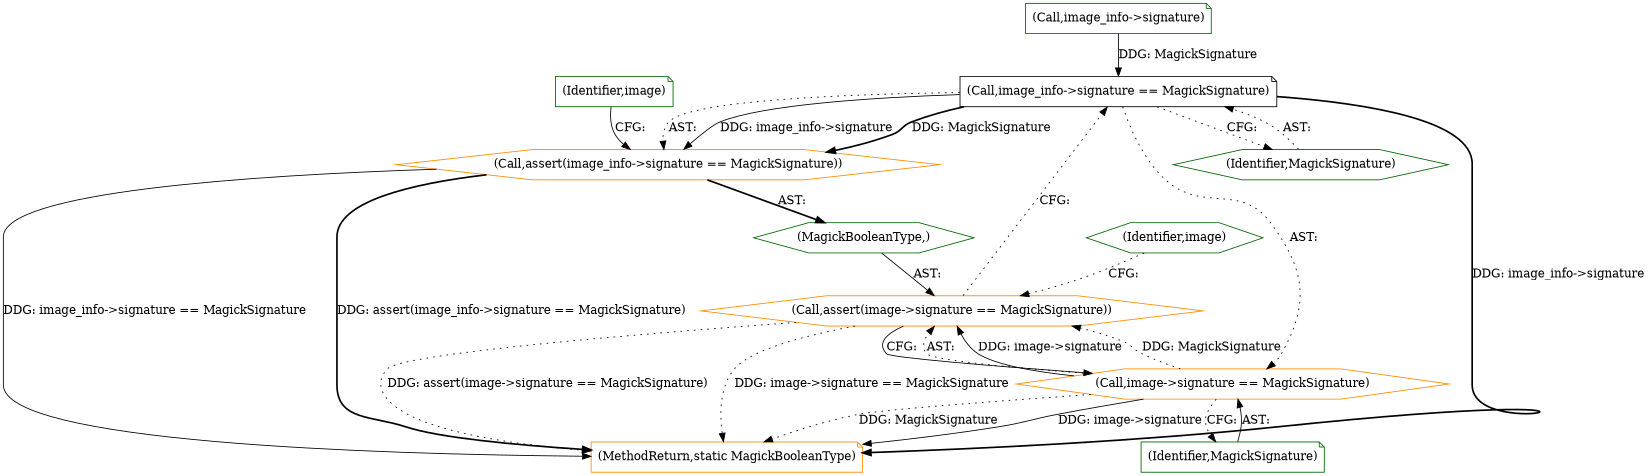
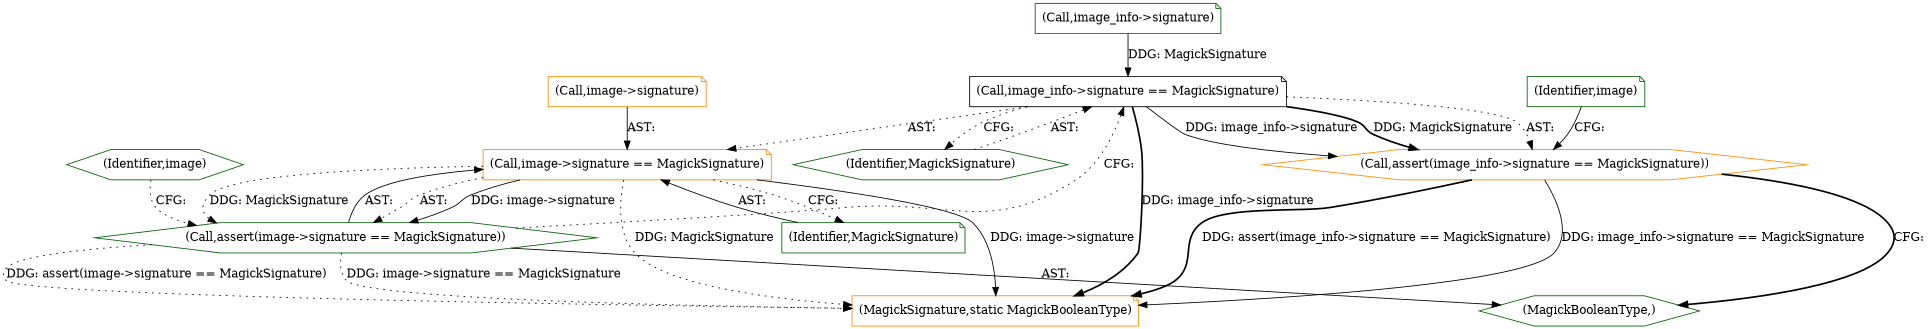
node "(Call,image->signature)": added
edge "(Call,assert(image_info->signature == MagickSignature))" -> "(MagickBooleanType,)": label "AST: " -> "CFG: "
edge "(MagickBooleanType,)" -> "(Call,assert(image->signature == MagickSignature))": reversed
node "(Call,assert(image->signature == MagickSignature))": color darkorange -> darkgreen
edge "(Call,assert(image->signature == MagickSignature))" -> "(Call,image->signature == MagickSignature)": label "CFG: " -> "AST: "
node "(Call,image->signature == MagickSignature)": shape hexagon -> note
node "(MethodReturn,static MagickBooleanType)": label "(MethodReturn,static MagickBooleanType)" -> "(MagickSignature,static MagickBooleanType)"
